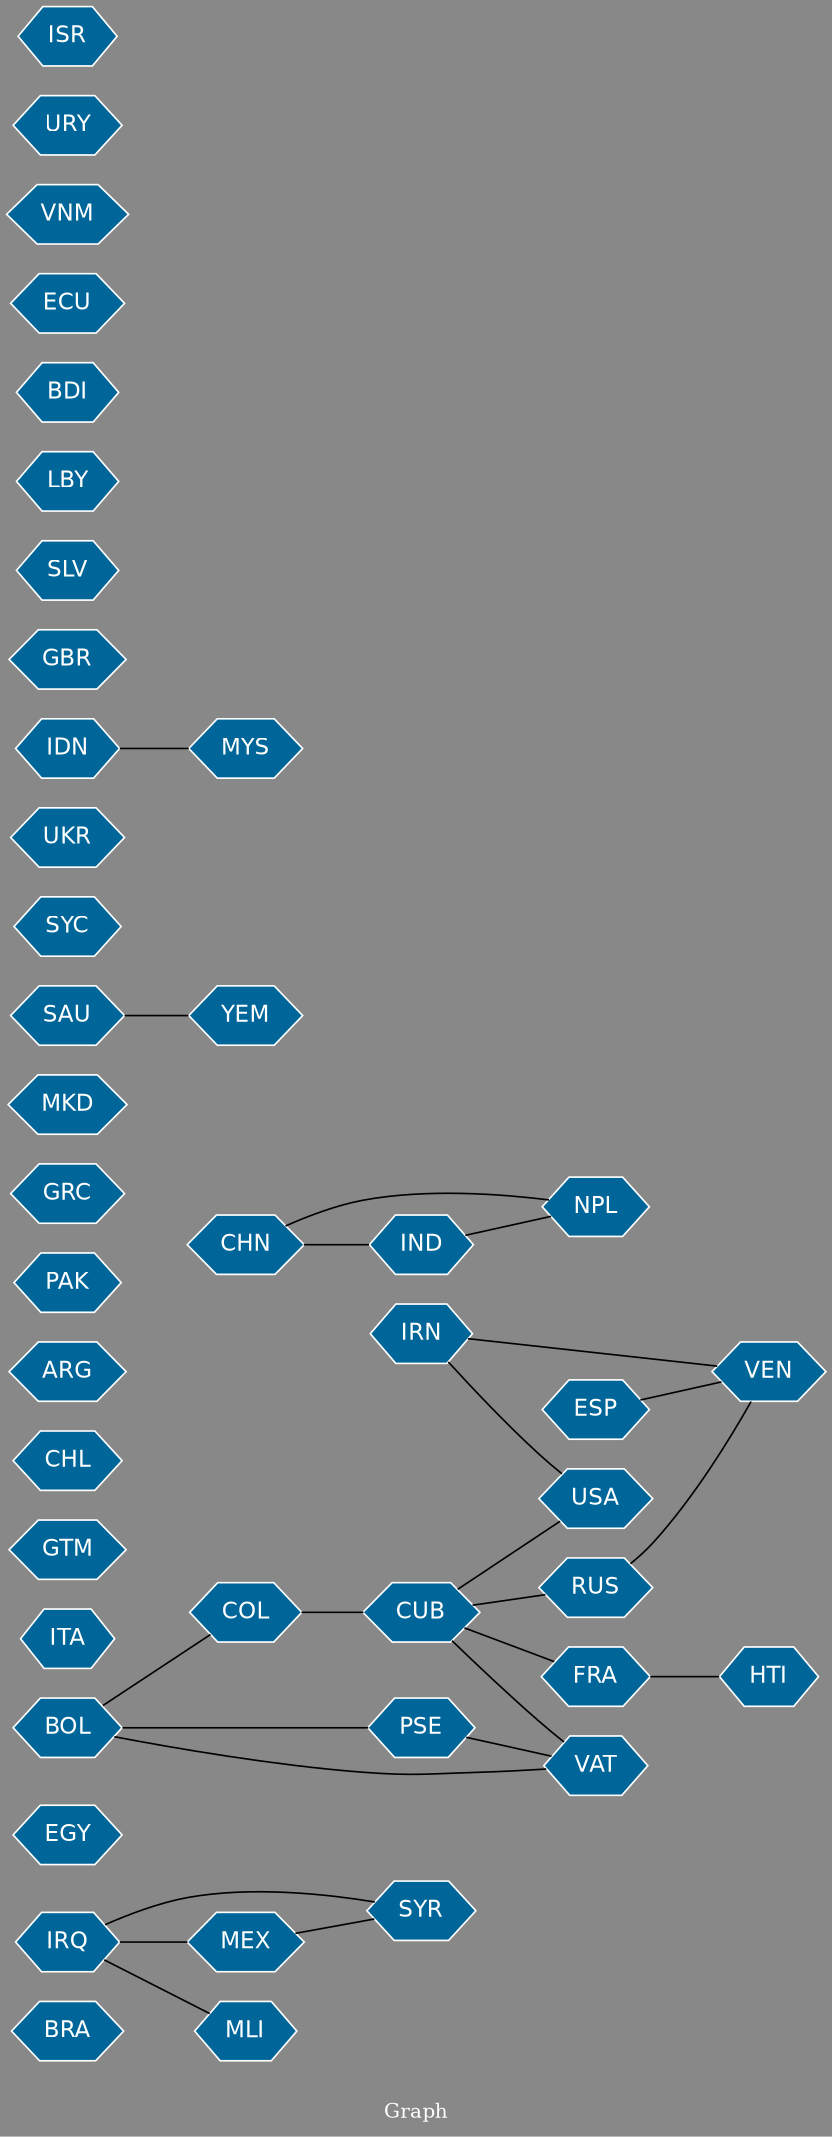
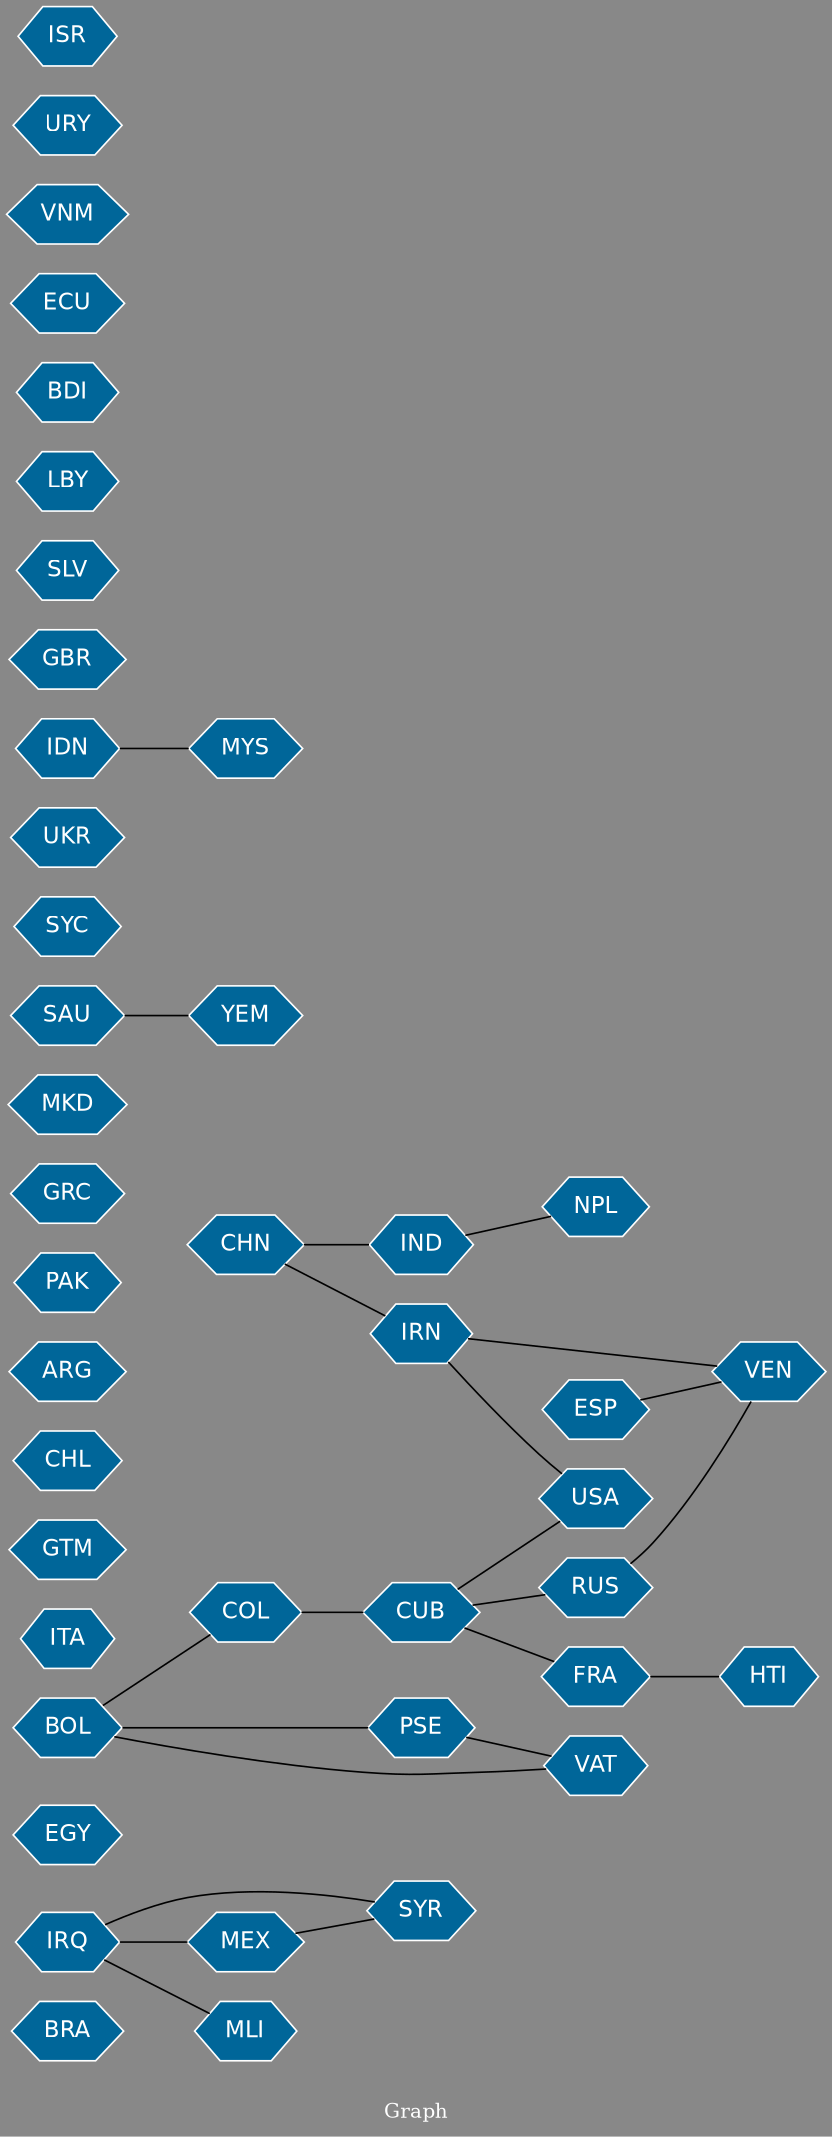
edge "NPL" -- "CHN": now "IRN" -- "CHN"
edge "CUB" -- "VAT": removed
